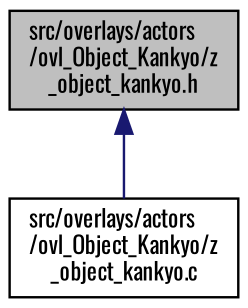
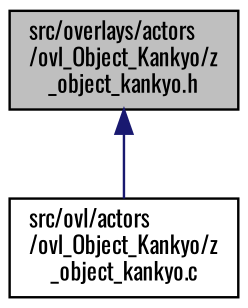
node "src/overlays/actors /ovl_Object_Kankyo/z _object_kankyo.c": label "src/overlays/actors /ovl_Object_Kankyo/z _object_kankyo.c" -> "src/ovl/actors /ovl_Object_Kankyo/z _object_kankyo.c"
